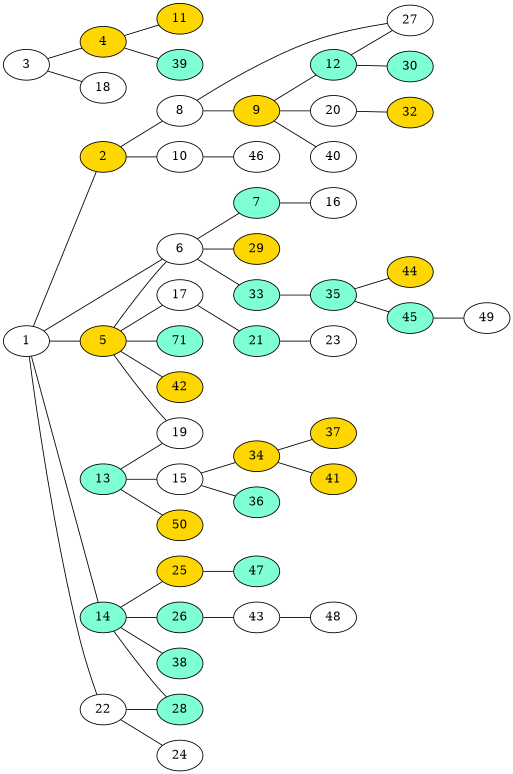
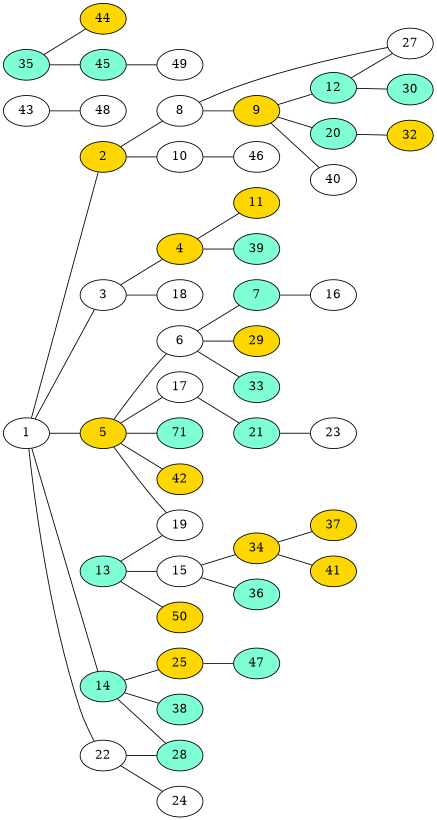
node "20": fillcolor white -> aquamarine
edge "6" -- "1": now "3" -- "1"
edge "33" -- "35": removed
node "26": removed
